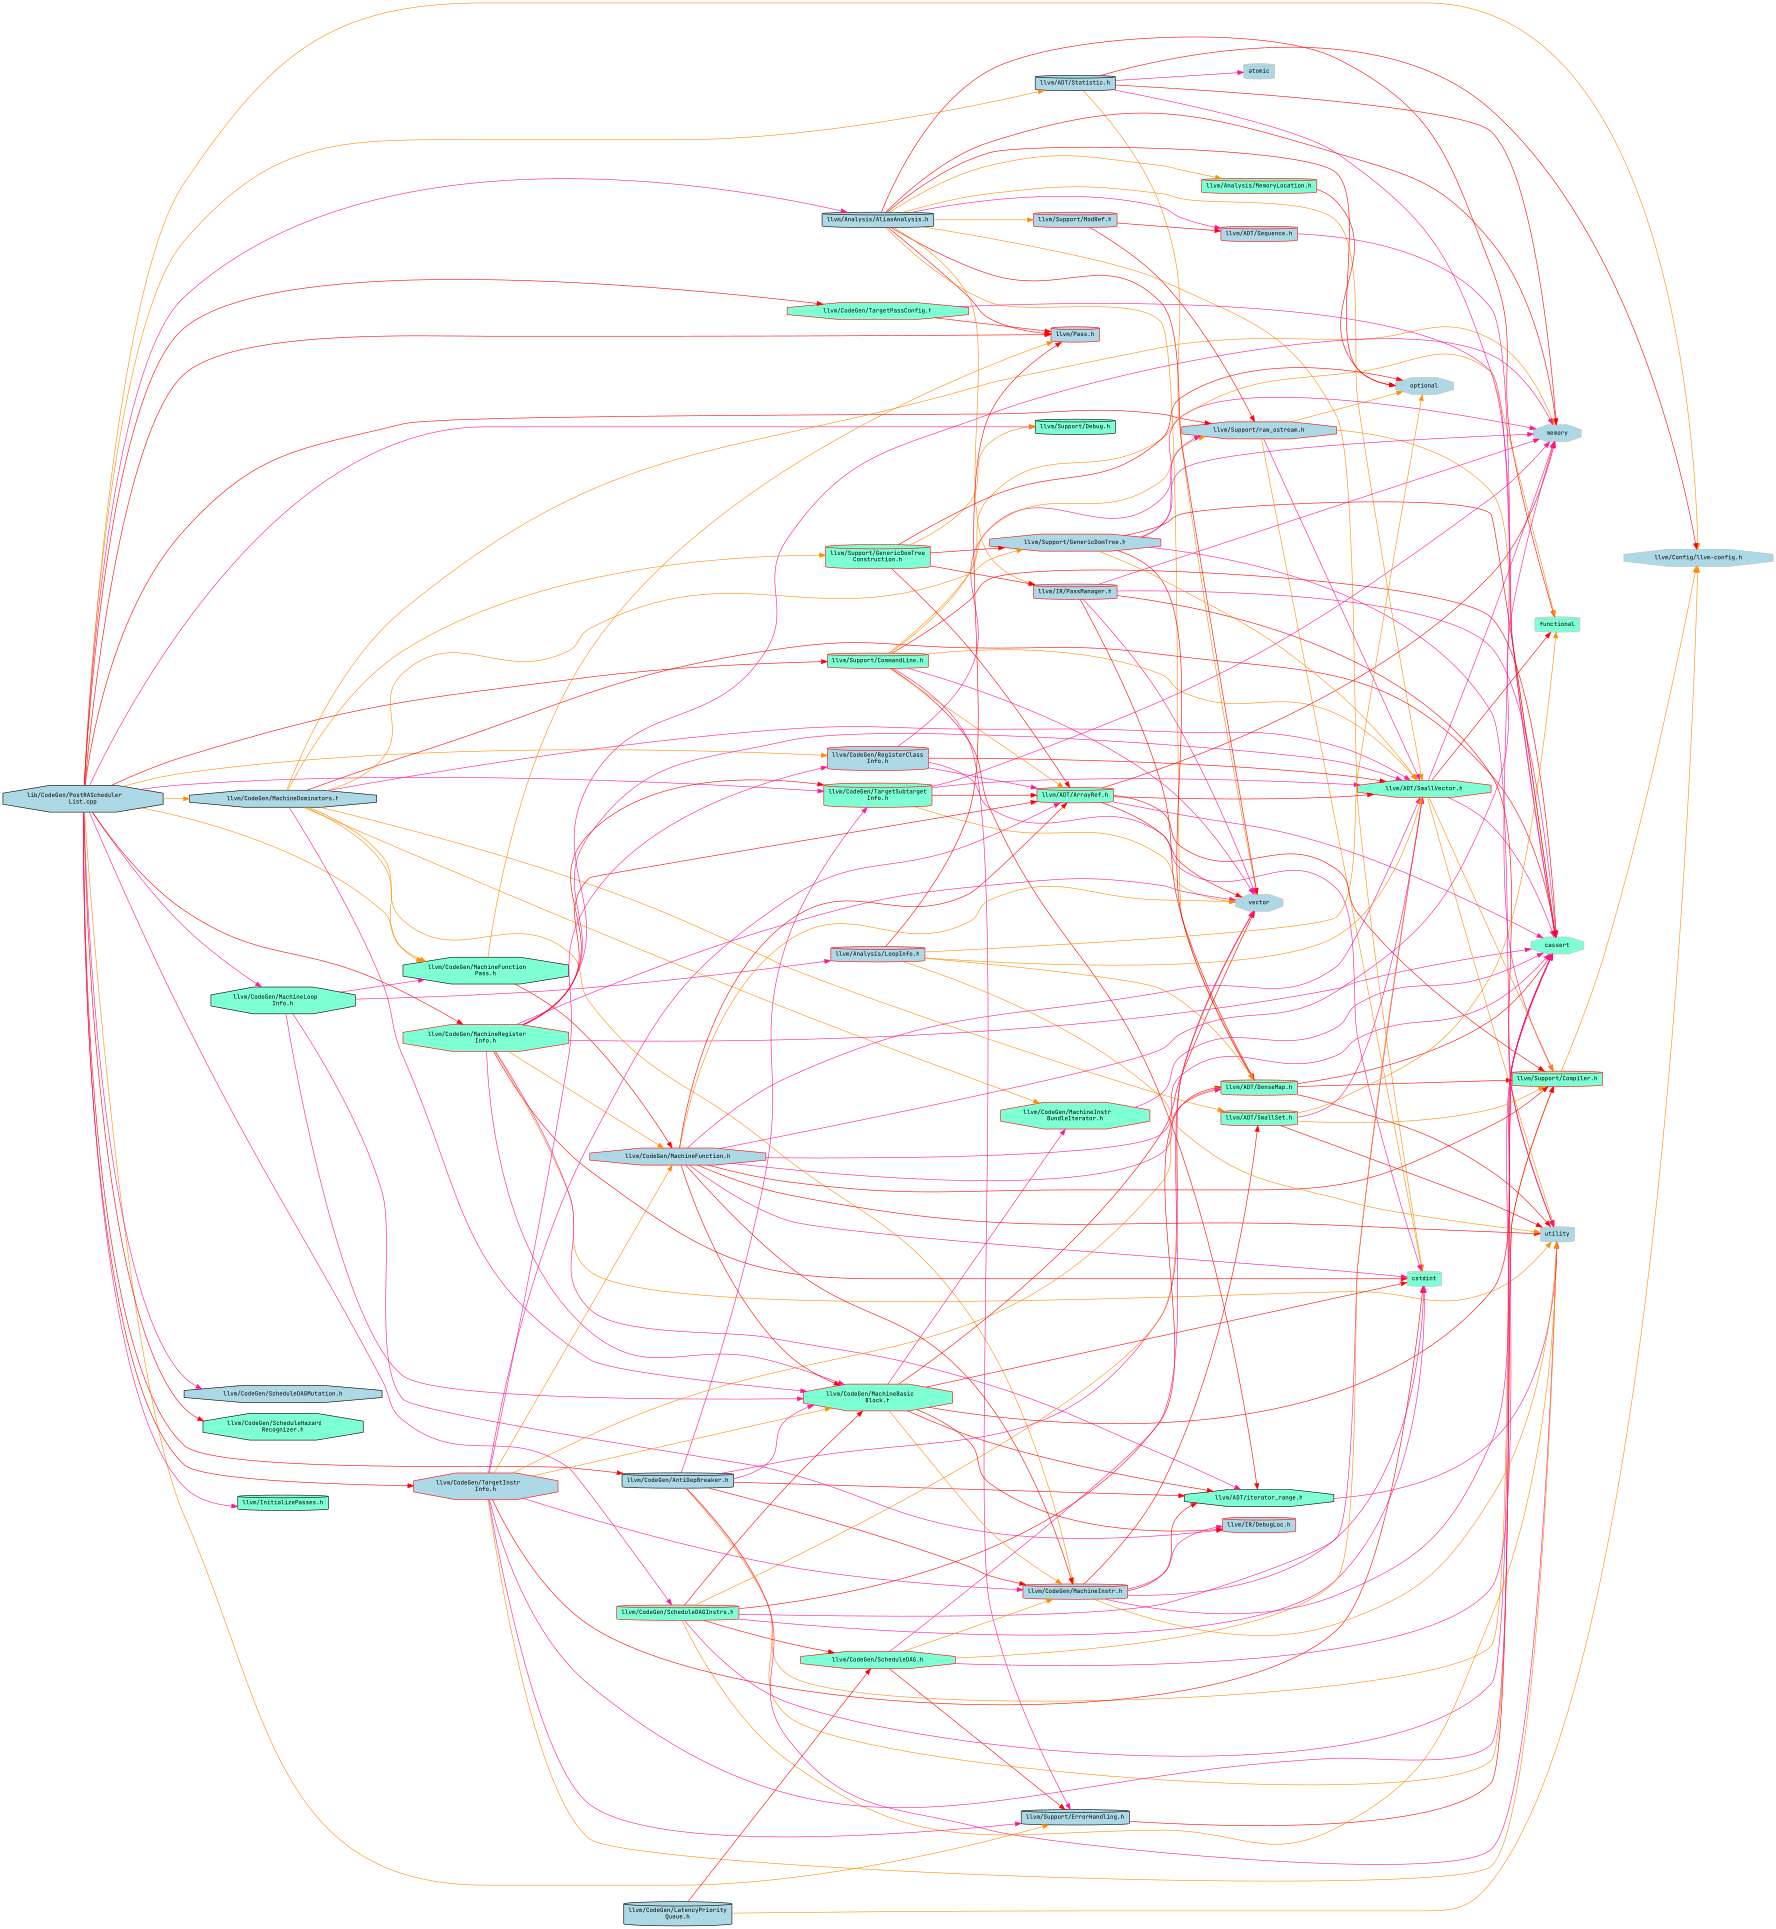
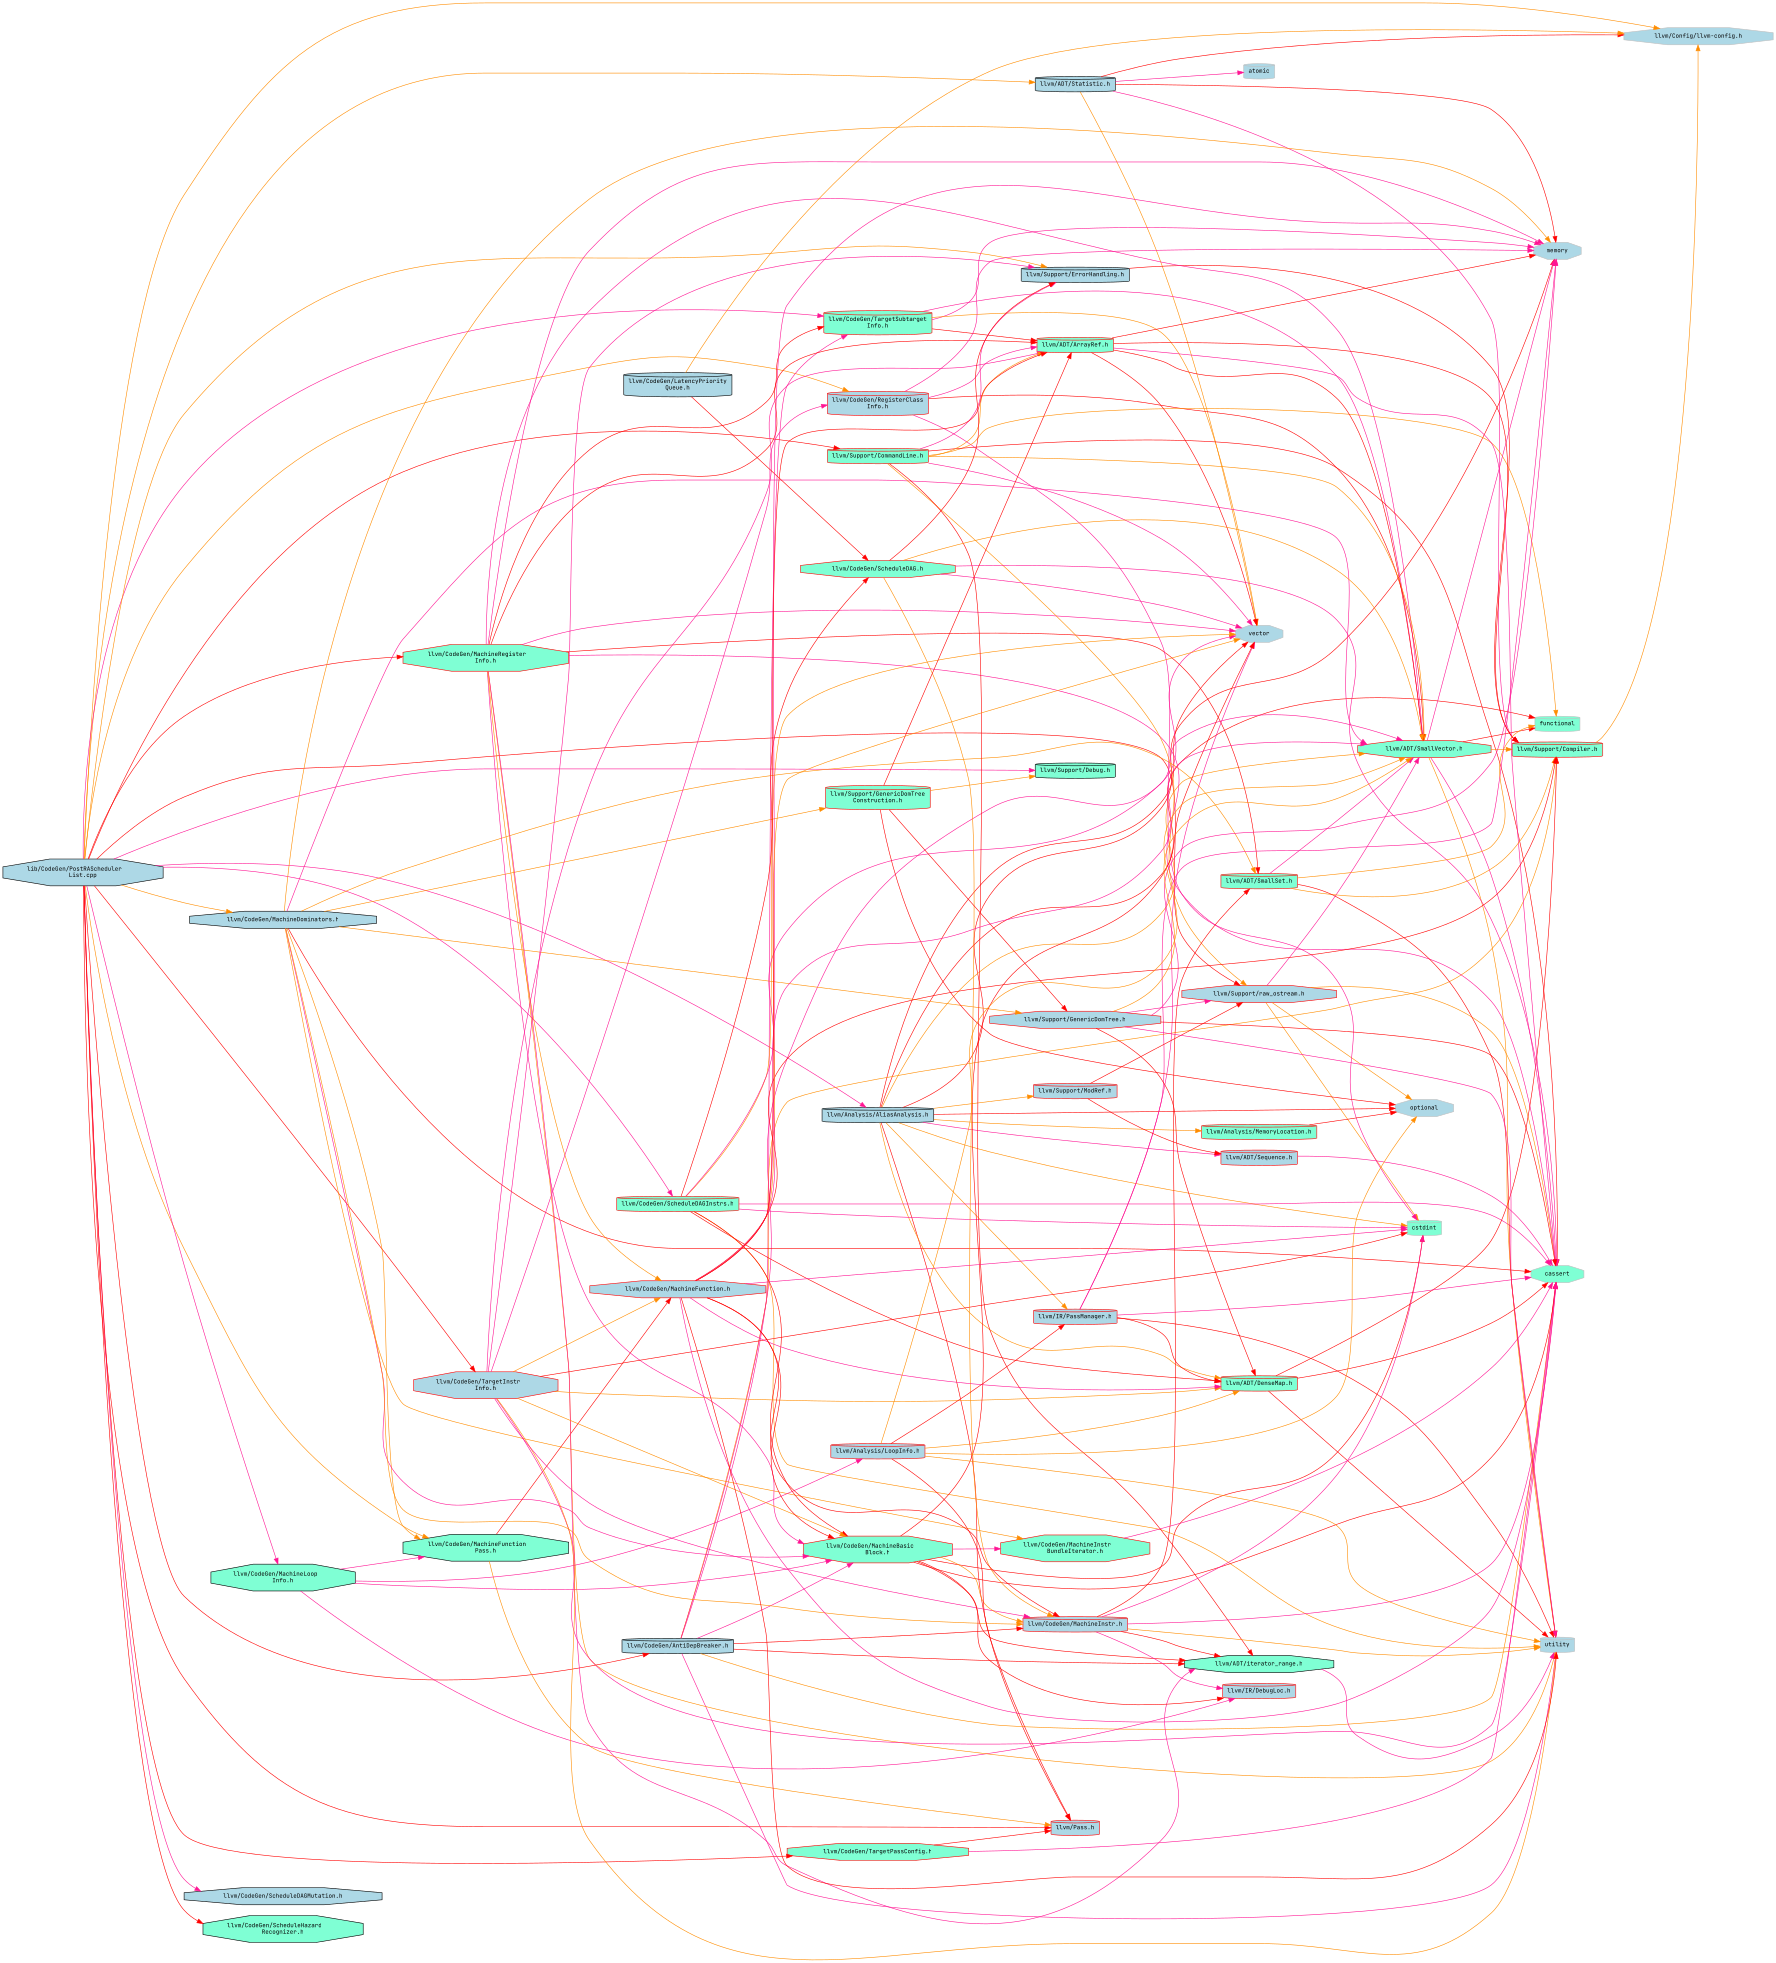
edge "llvm/Support/GenericDomTree Construction.h" -> "llvm/IR/PassManager.h": now "llvm/Analysis/LoopInfo.h" -> "llvm/IR/PassManager.h"
edge "llvm/CodeGen/MachineRegister Info.h" -> "cstdint": now "llvm/CodeGen/MachineRegister Info.h" -> "llvm/ADT/SmallSet.h"
node "llvm/InitializePasses.h": removed
